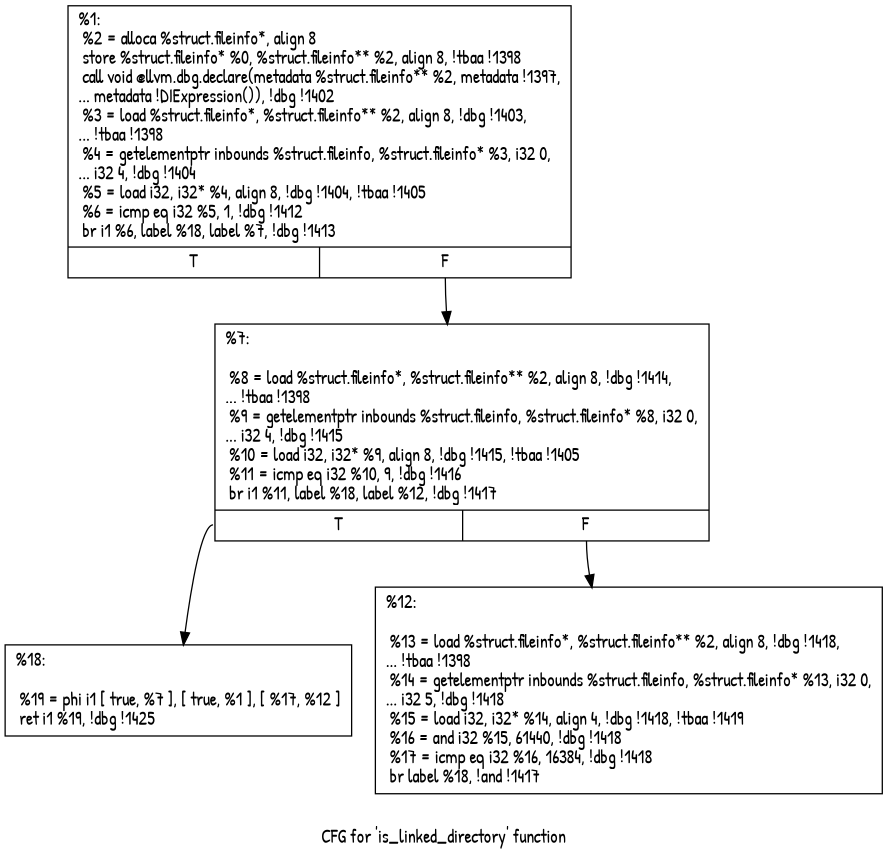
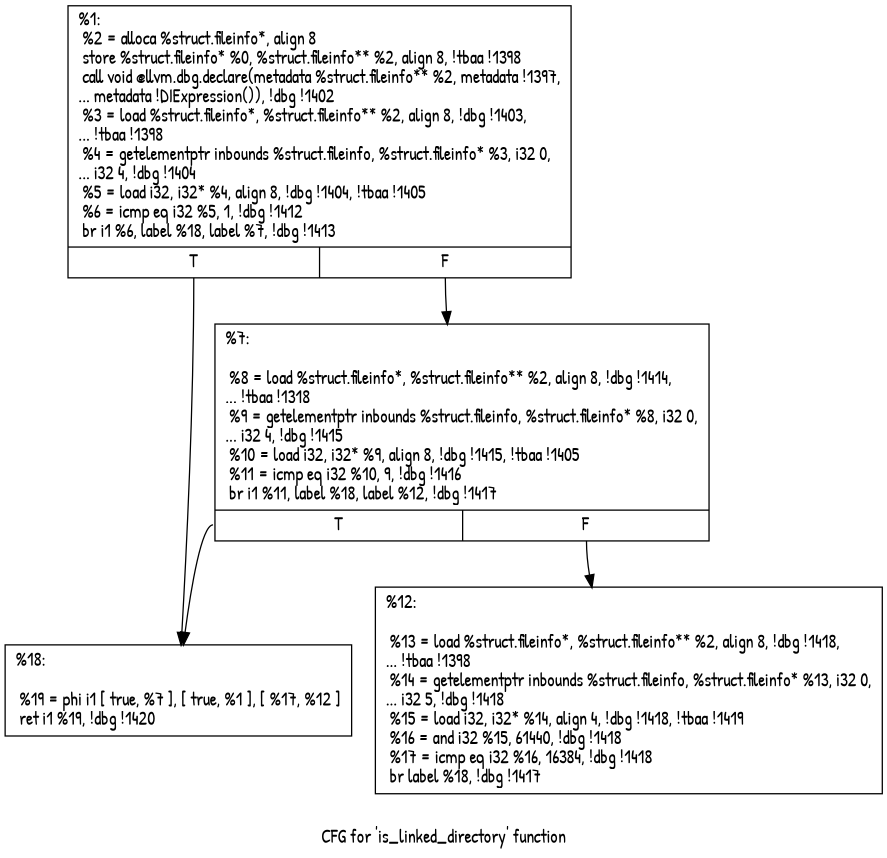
node "%7:": text "... !tbaa !1398" -> "... !tbaa !1318"
edge "%1:" -> "%18:": added
node "%18:": text "ret i1 %19, !dbg !1425" -> "ret i1 %19, !dbg !1420"
node "%12:": text "br label %18, !and !1417" -> "br label %18, !dbg !1417"
